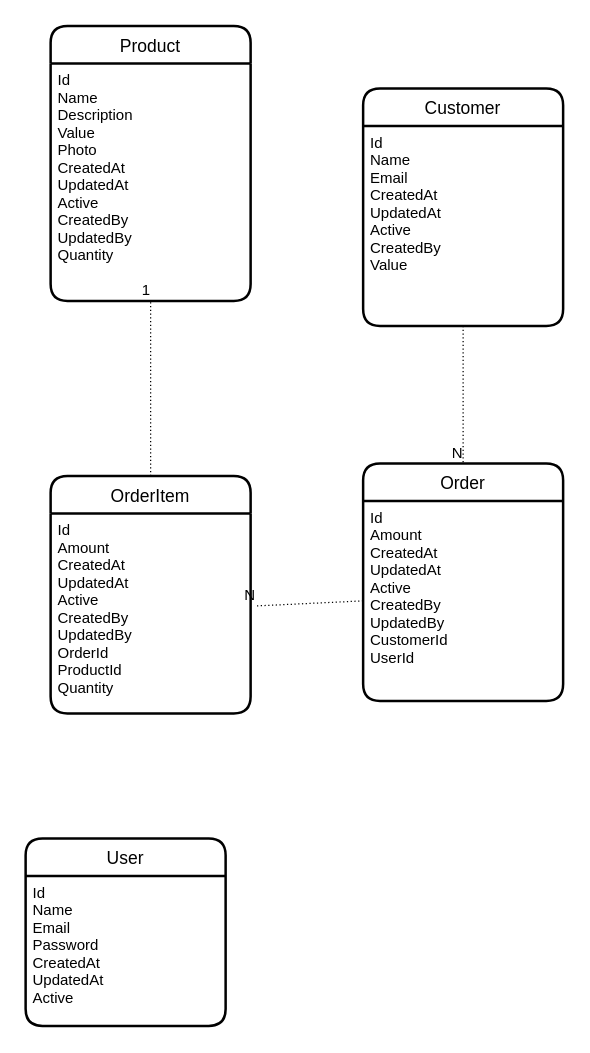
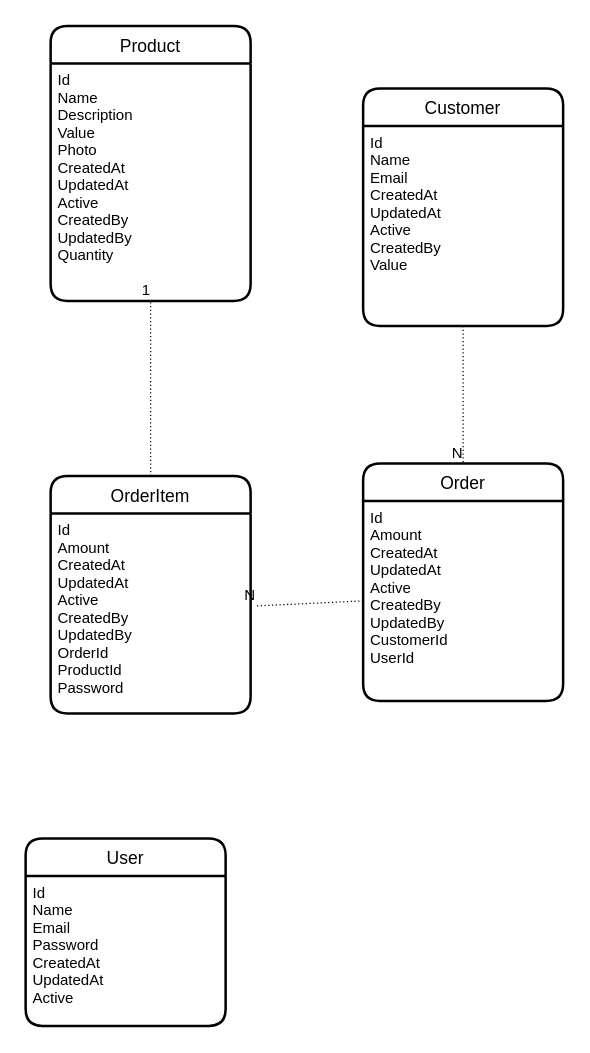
node "Id Amount CreatedAt UpdatedAt Active CreatedBy UpdatedBy OrderId ProductId Quantity": label "Id Amount CreatedAt UpdatedAt Active CreatedBy UpdatedBy OrderId ProductId Quantity" -> "Id Amount CreatedAt UpdatedAt Active CreatedBy UpdatedBy OrderId ProductId Password"
